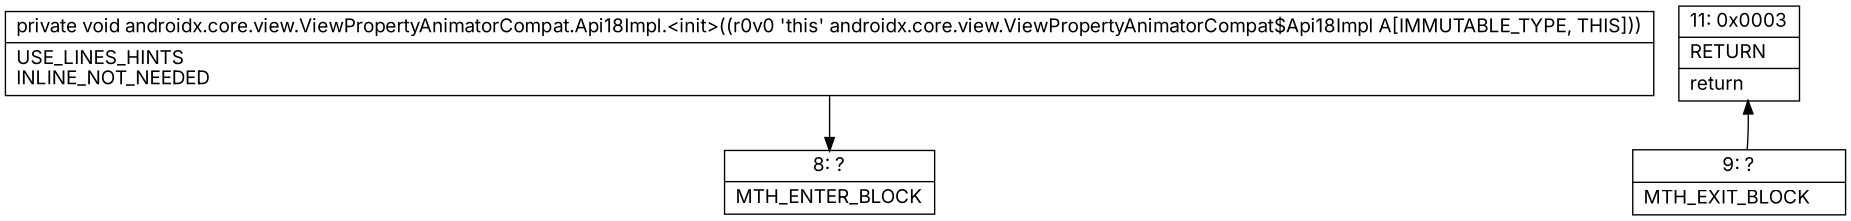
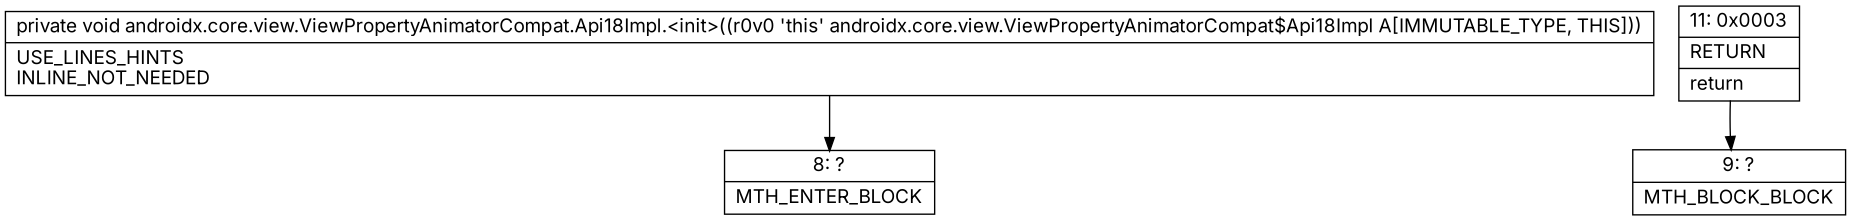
edge "9: ?" -> "11: 0x0003": reversed
node "9: ?": text "MTH_EXIT_BLOCK" -> "MTH_BLOCK_BLOCK"
